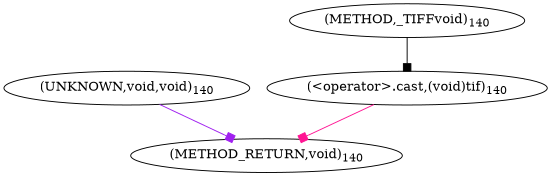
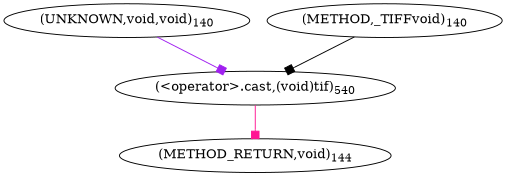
node "(<operator>.cast,(void)tif)": text "140" -> "540"
edge "(UNKNOWN,void,void)" -> "(METHOD_RETURN,void)": now "(UNKNOWN,void,void)" -> "(<operator>.cast,(void)tif)"
node "(METHOD_RETURN,void)": text "140" -> "144"
